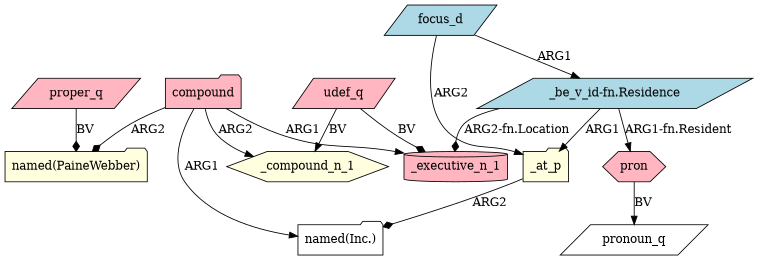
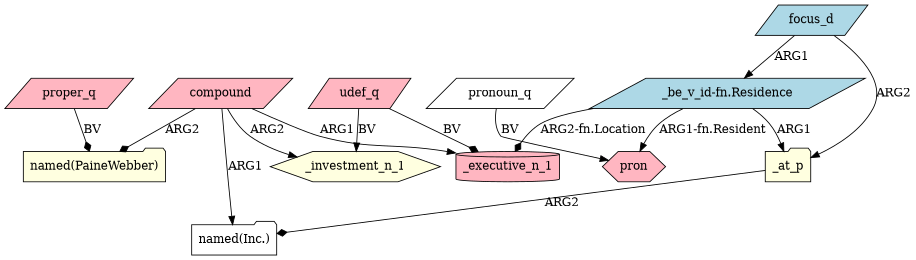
node "compound": shape folder -> parallelogram
node "_compound_n_1": label "_compound_n_1" -> "_investment_n_1"
edge "pron" -> "pronoun_q": reversed
